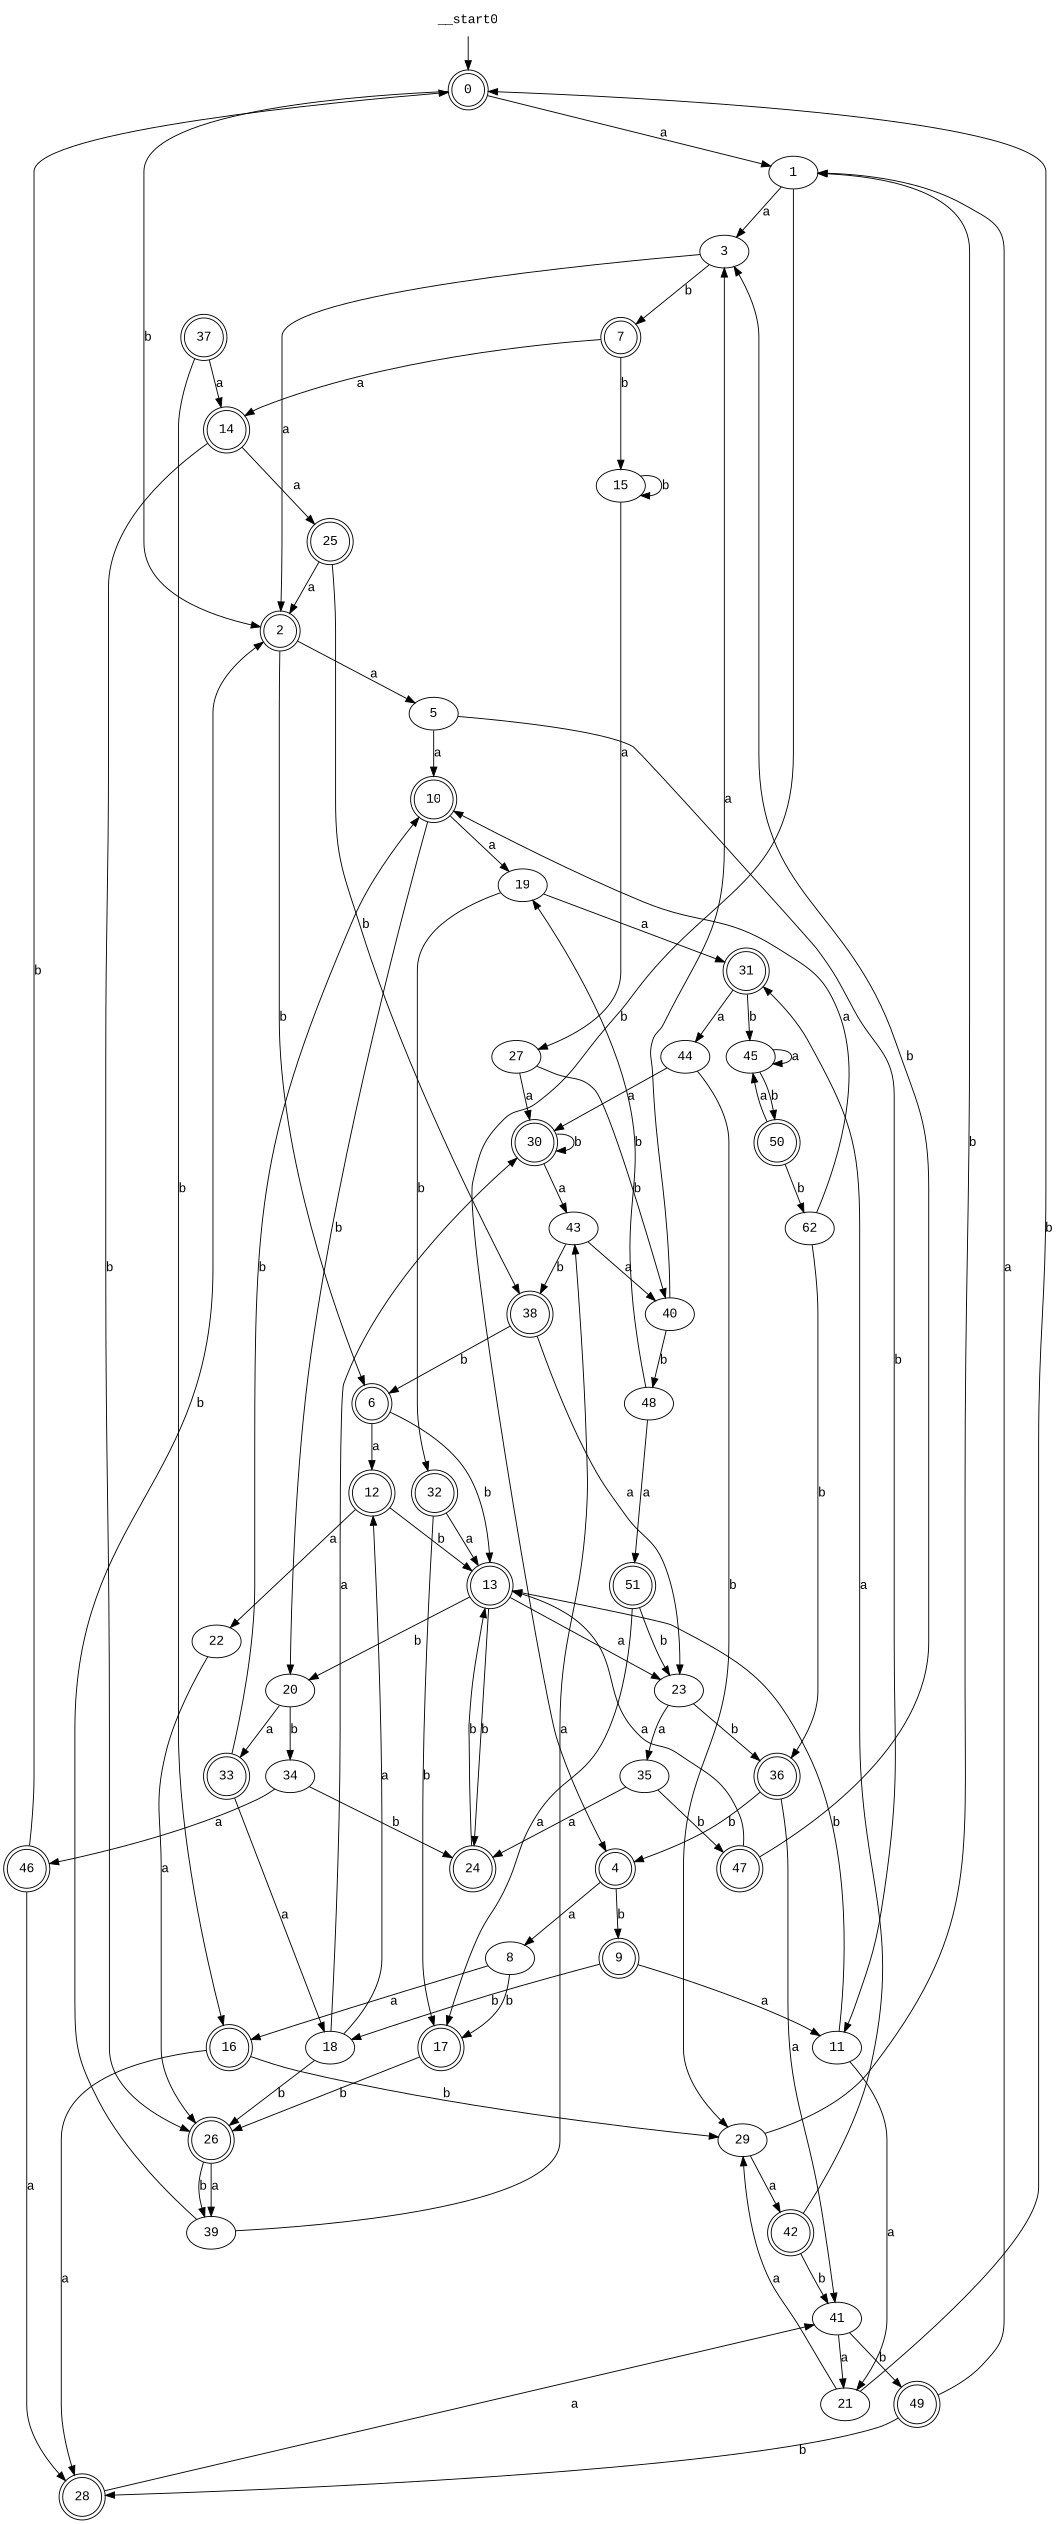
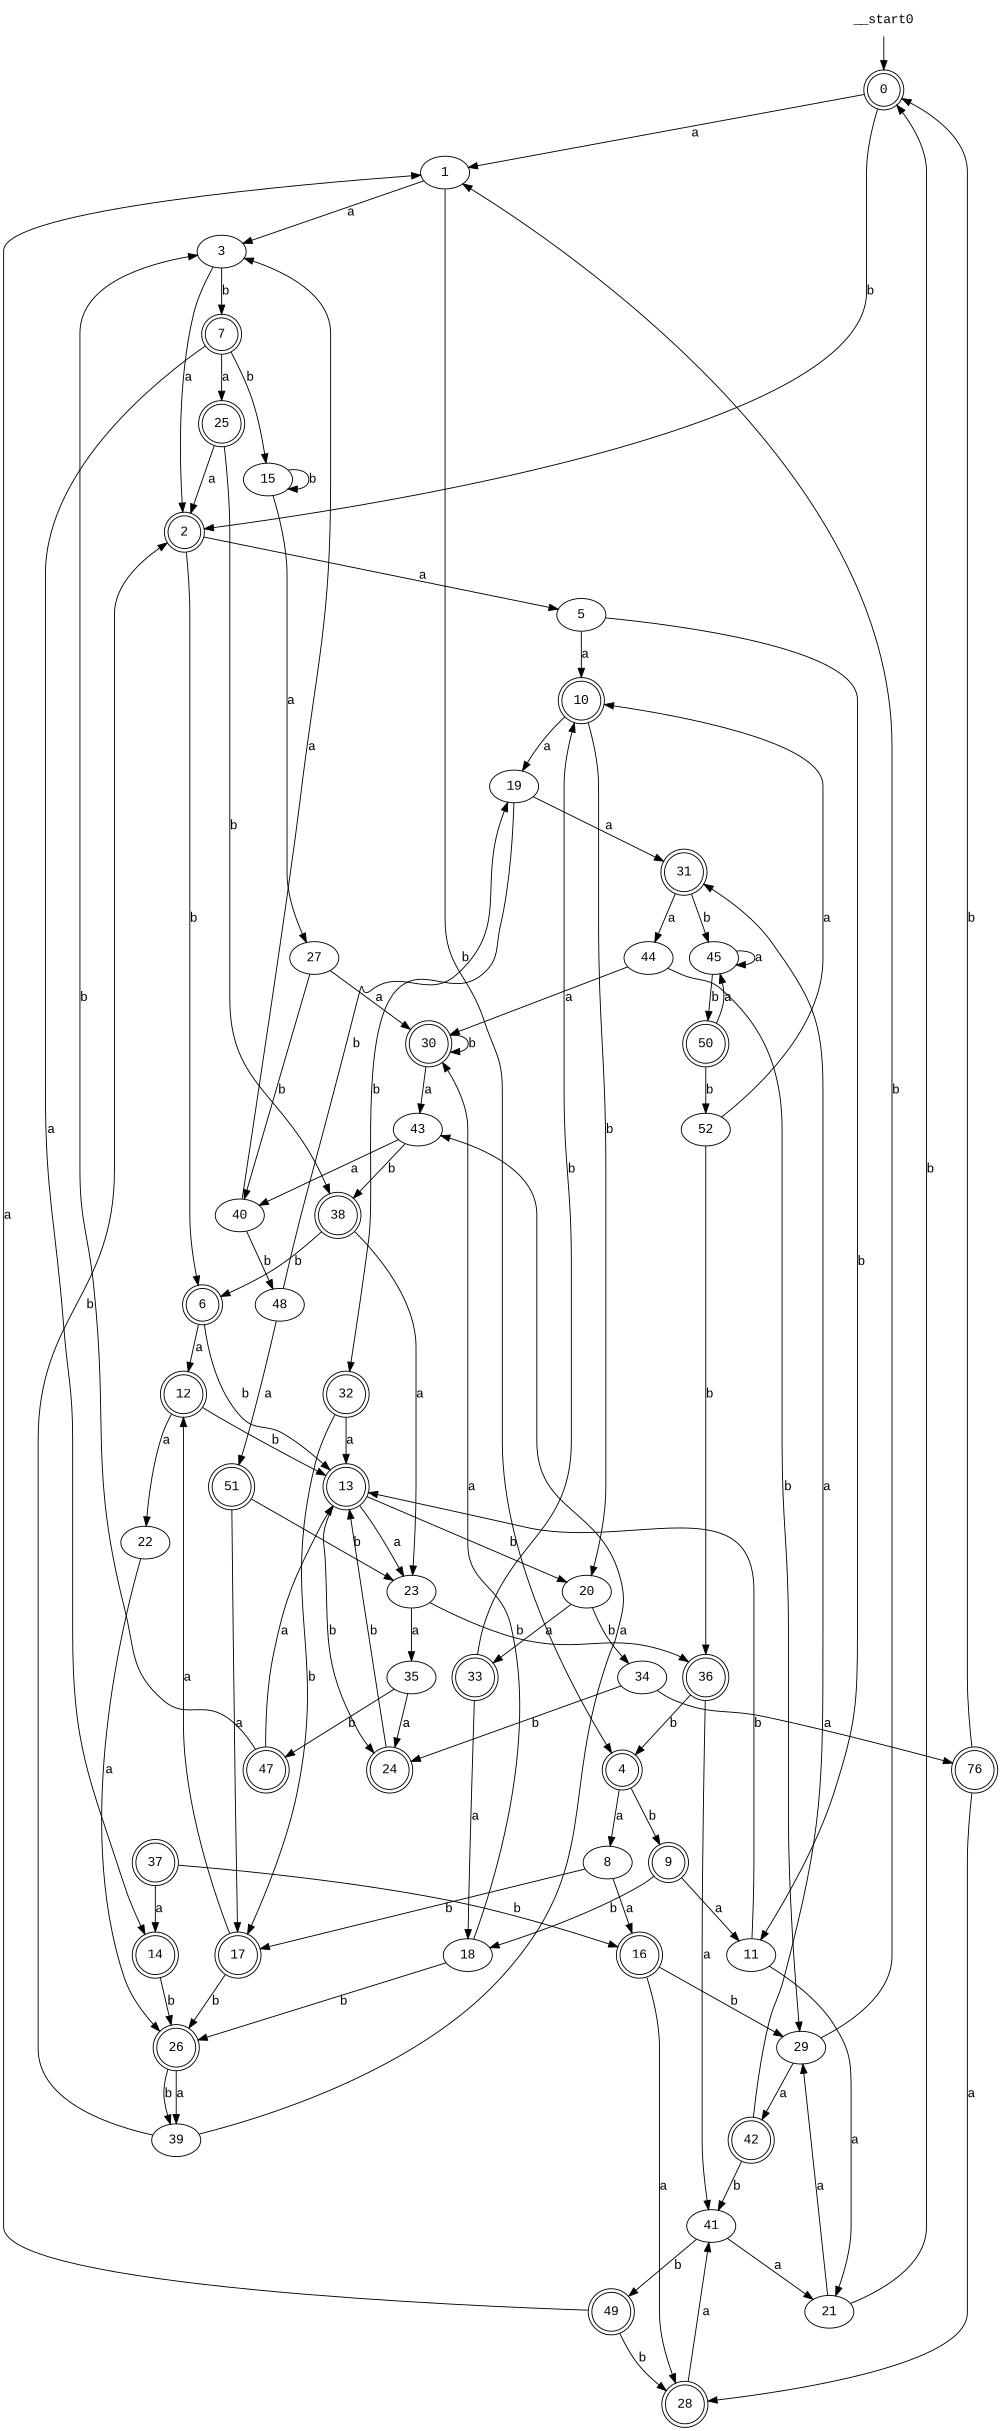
edge "14" -> "25": now "7" -> "25"
node "62": label "62" -> "52"
edge "18" -> "12": now "17" -> "12"
node "46": label "46" -> "76"
